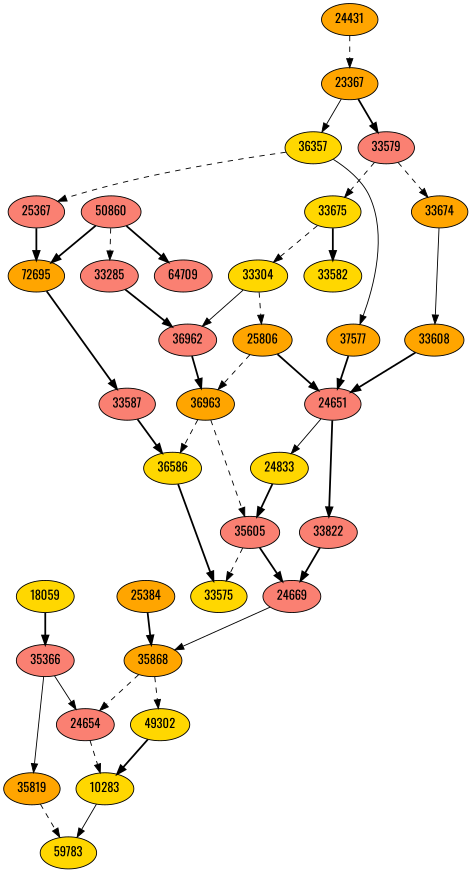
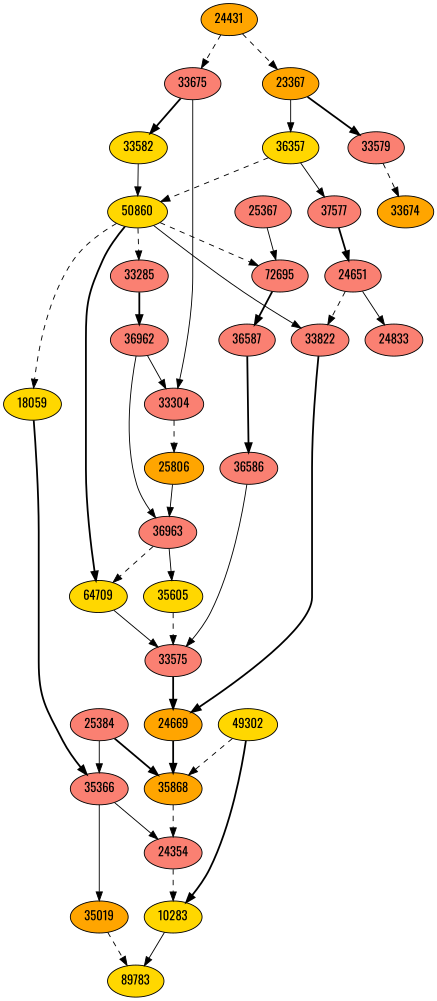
edge "36357" -> "25367": now "36357" -> "50860"
edge "33582" -> "50860": added
edge "33579" -> "33675": now "24431" -> "33675"
node "50860": fillcolor salmon -> gold
node "33675": fillcolor gold -> salmon
edge "25367" -> "72695": style bold -> solid
edge "50860" -> "72695": style bold -> dashed
edge "33675" -> "33304": style dashed -> solid
node "72695": fillcolor orange -> salmon
node "64709": fillcolor salmon -> gold
node "33304": fillcolor gold -> salmon
edge "50860" -> "33822": added
edge "50860" -> "18059": added
edge "33304" -> "36962": reversed
node "37577": fillcolor orange -> salmon
node "33608": removed
edge "36962" -> "36963": style bold -> solid
edge "25806" -> "36963": style dashed -> solid
edge "25806" -> "24651": removed
node "33587": label "33587" -> "36587"
node "36963": fillcolor orange -> salmon
edge "36963" -> "36586": now "36963" -> "64709"
edge "36963" -> "35605": style dashed -> solid
edge "24651" -> "33822": style bold -> dashed
node "36586": fillcolor gold -> salmon
node "24833": fillcolor gold -> salmon
edge "24833" -> "35605": removed
edge "36586" -> "33575": style bold -> solid
node "35605": fillcolor salmon -> gold
edge "35605" -> "24669": now "33575" -> "24669"
node "25384": fillcolor orange -> salmon
node "33575": fillcolor gold -> salmon
node "24669": fillcolor salmon -> orange
edge "64709" -> "33575": added
edge "24669" -> "35868": style solid -> bold
edge "35868" -> "49302": reversed
node "24654": label "24654" -> "24354"
edge "25384" -> "35366": added
node "35819": label "35819" -> "35019"
node "59783": label "59783" -> "89783"
